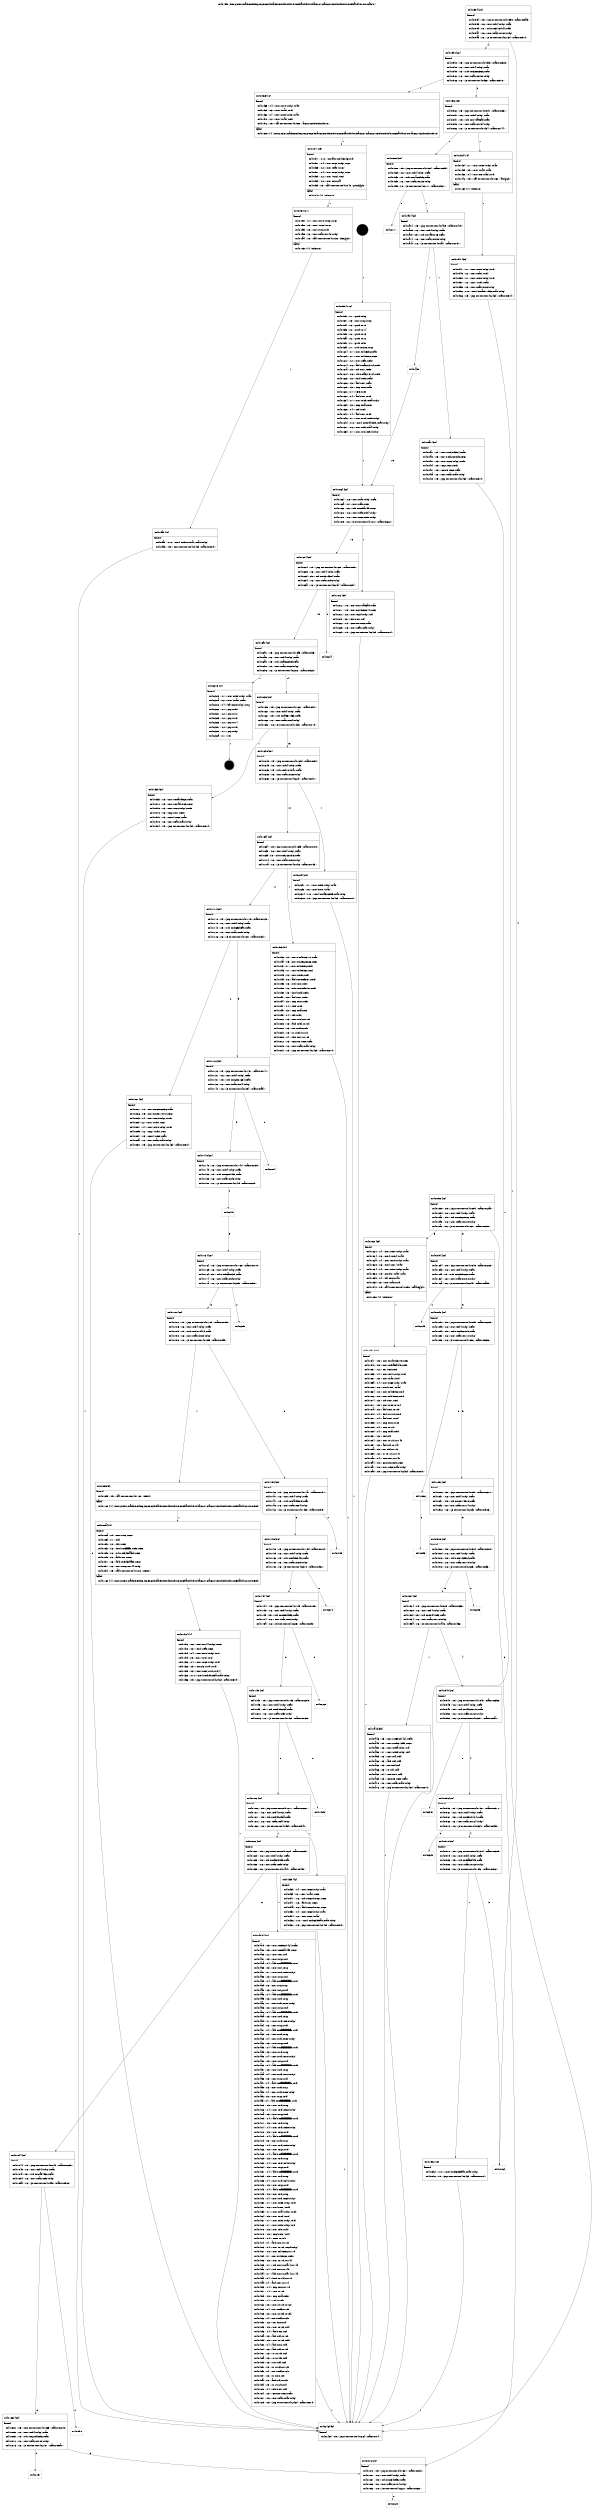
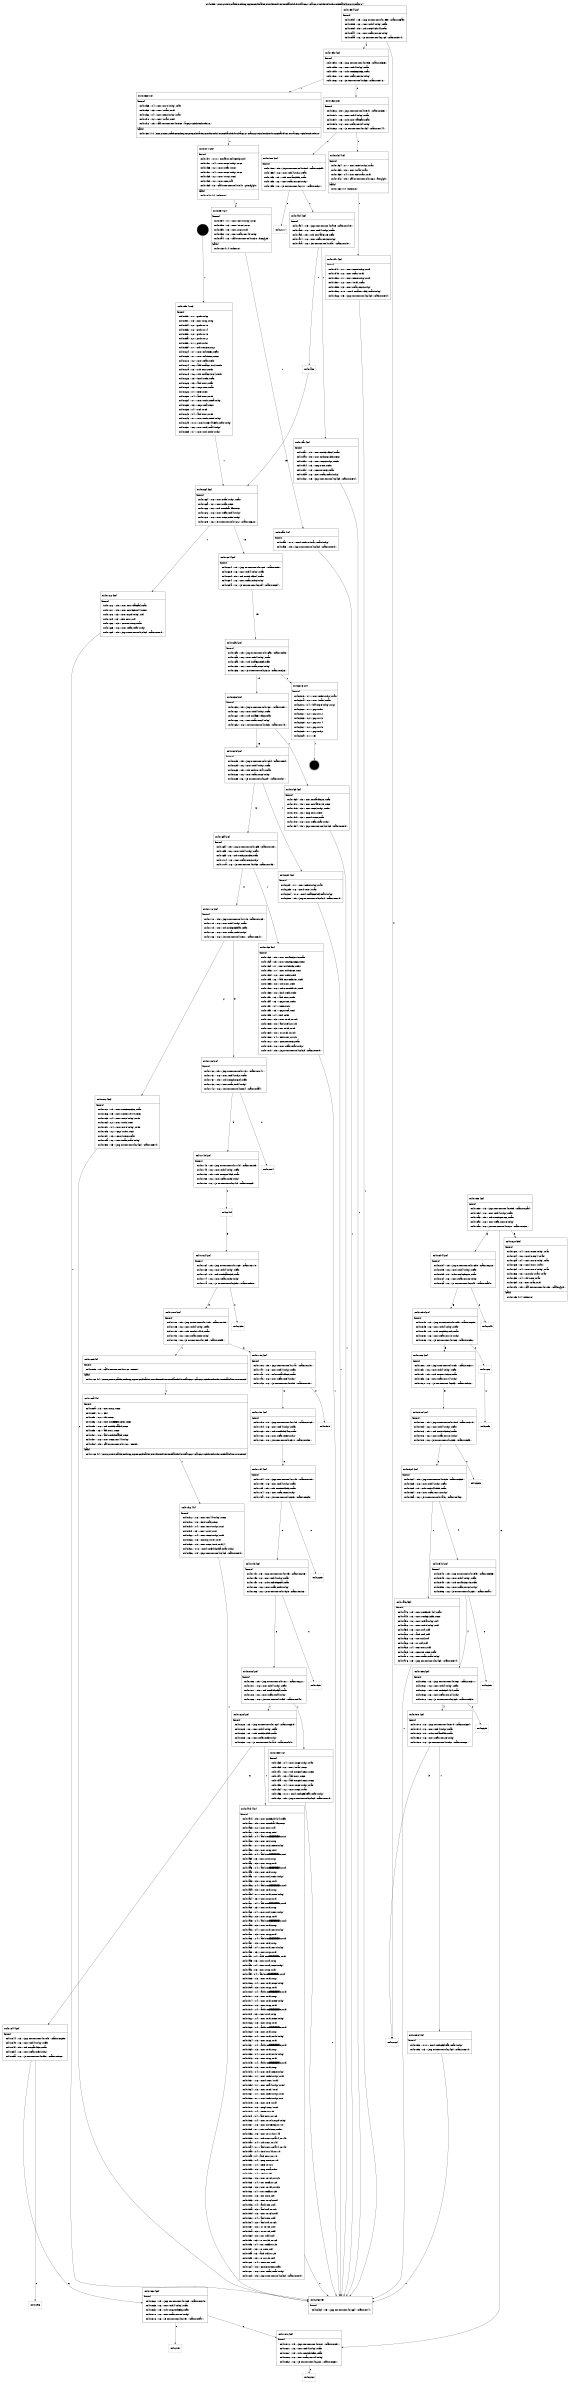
node "0x4022d4": removed
node "0x401e47 [107]": removed
node "0x402370": removed
